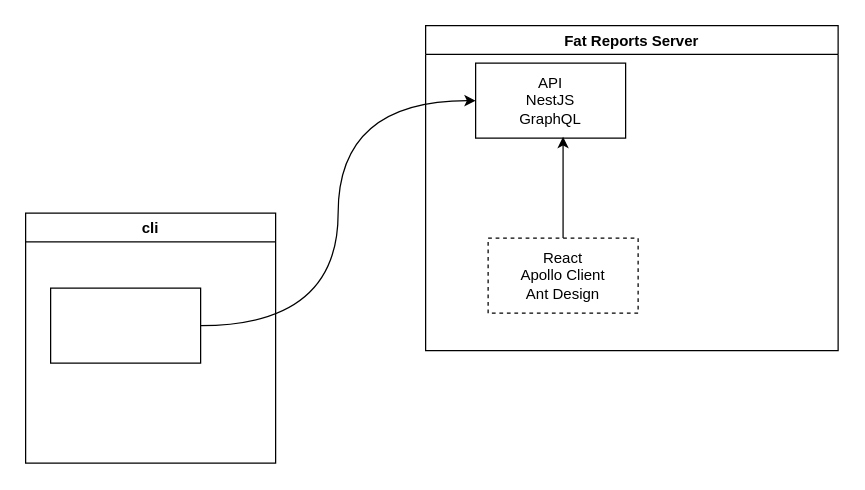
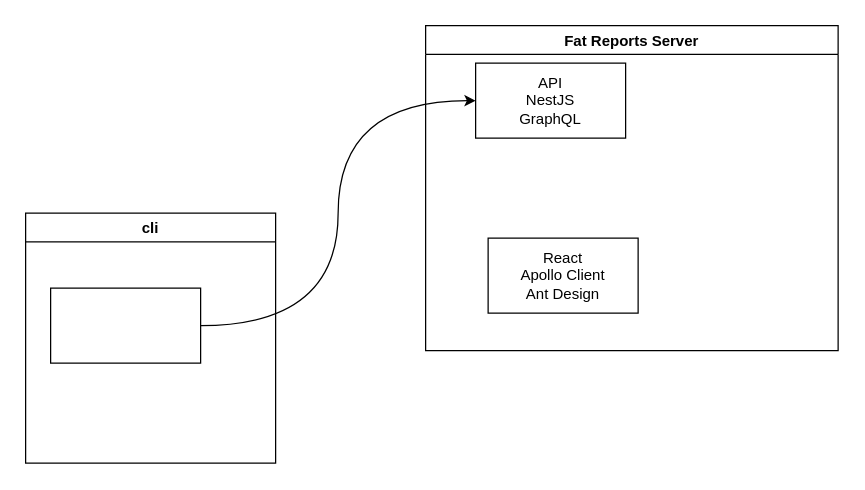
edge "React Apollo Client Ant Design" -> "API NestJS GraphQL": removed
node "React Apollo Client Ant Design": style dashed -> solid
